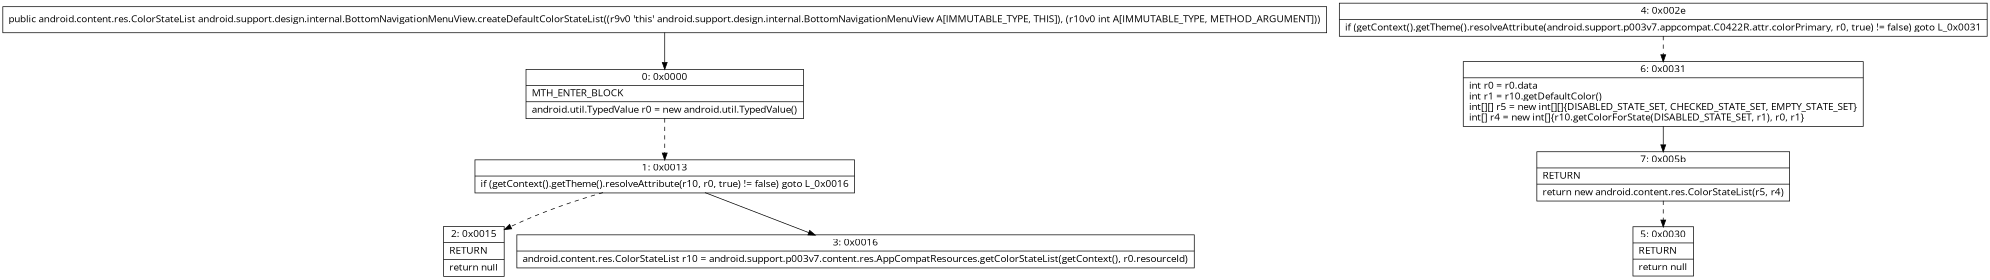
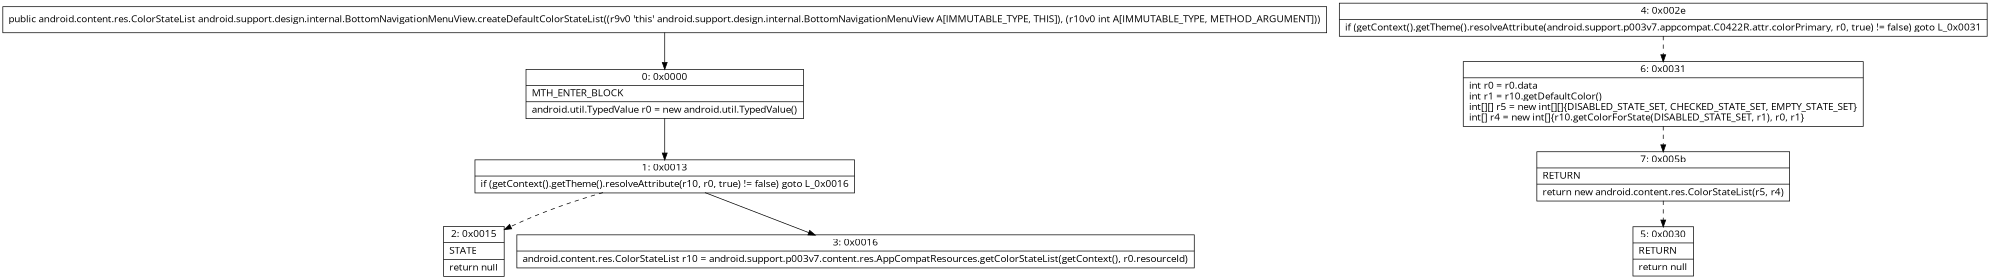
edge "6: 0x0031" -> "7: 0x005b": style solid -> dashed
edge "0: 0x0000" -> "1: 0x0013": style dashed -> solid
node "2: 0x0015": text "RETURN" -> "STATE"
